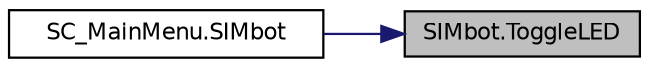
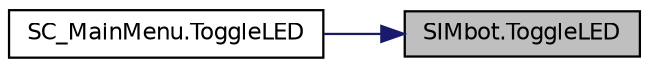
node "SC_MainMenu.SIMbot": label "SC_MainMenu.SIMbot" -> "SC_MainMenu.ToggleLED"
